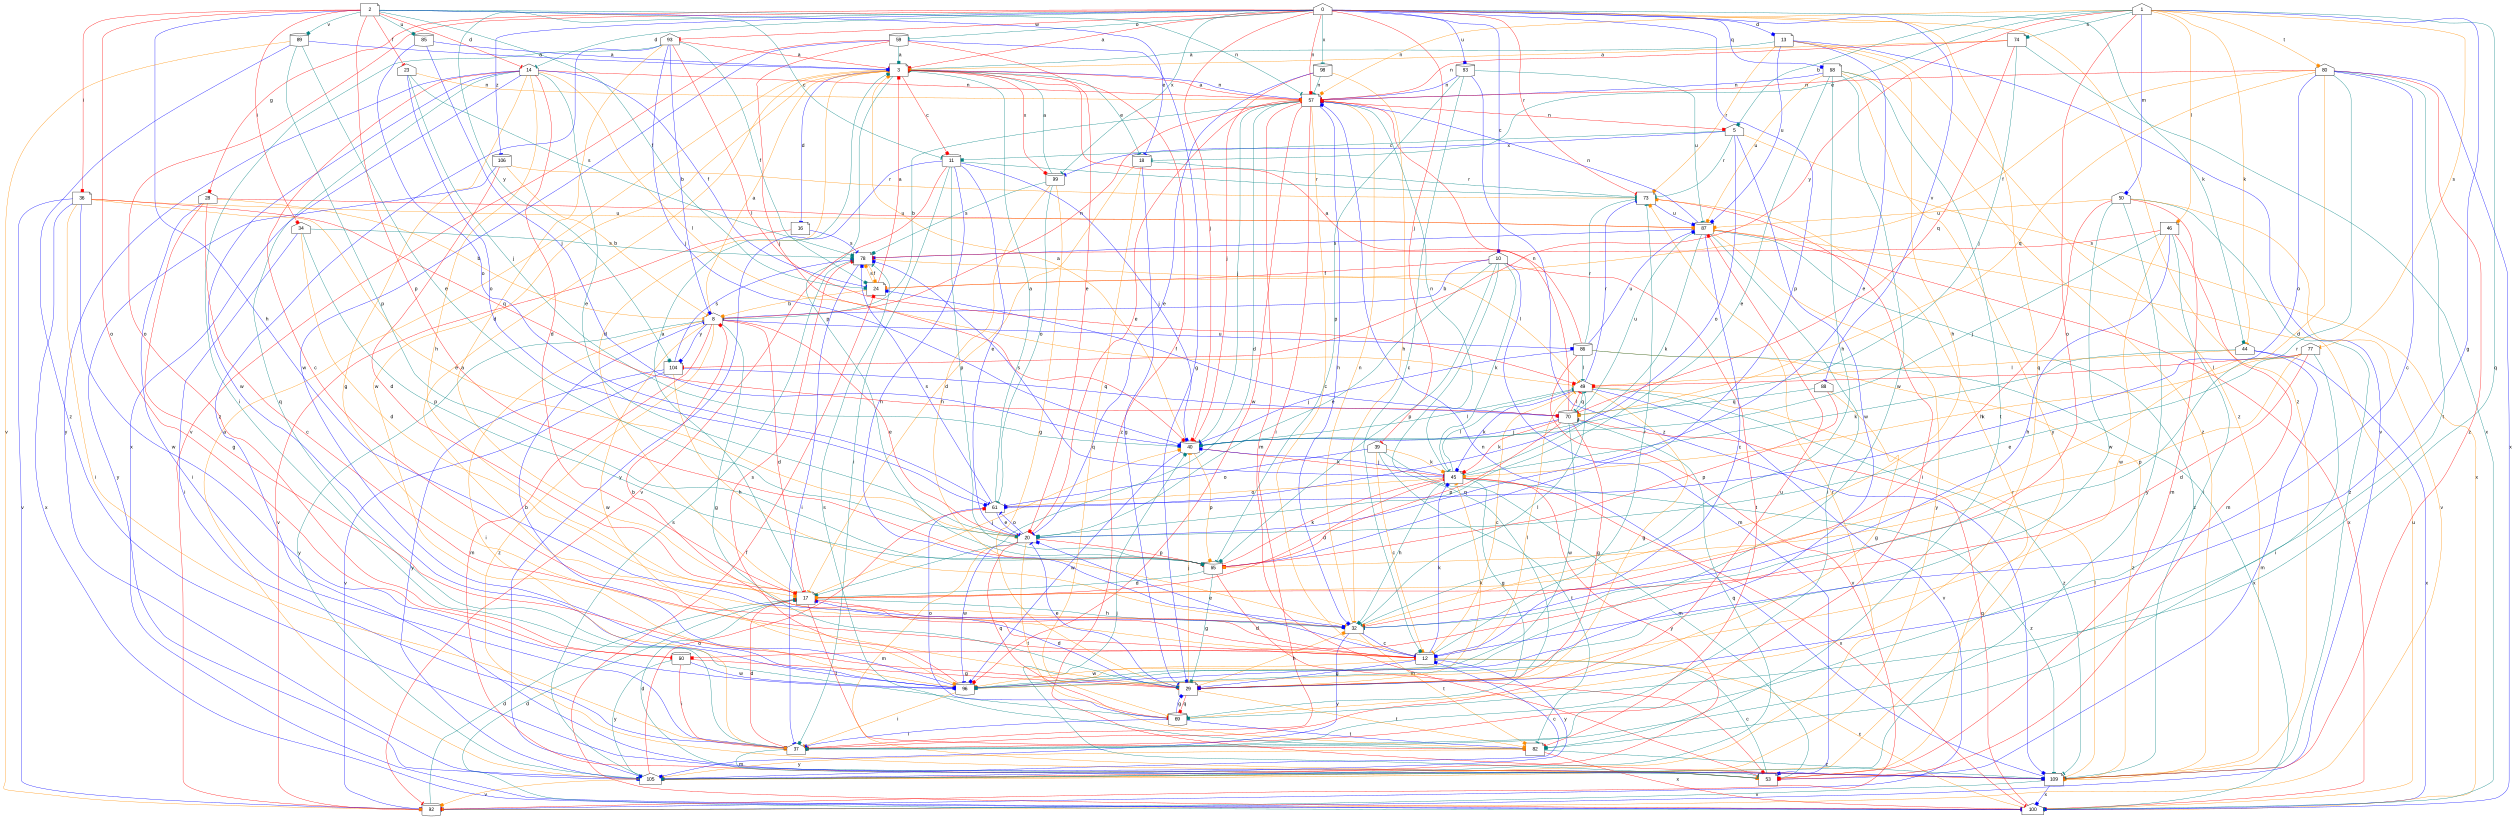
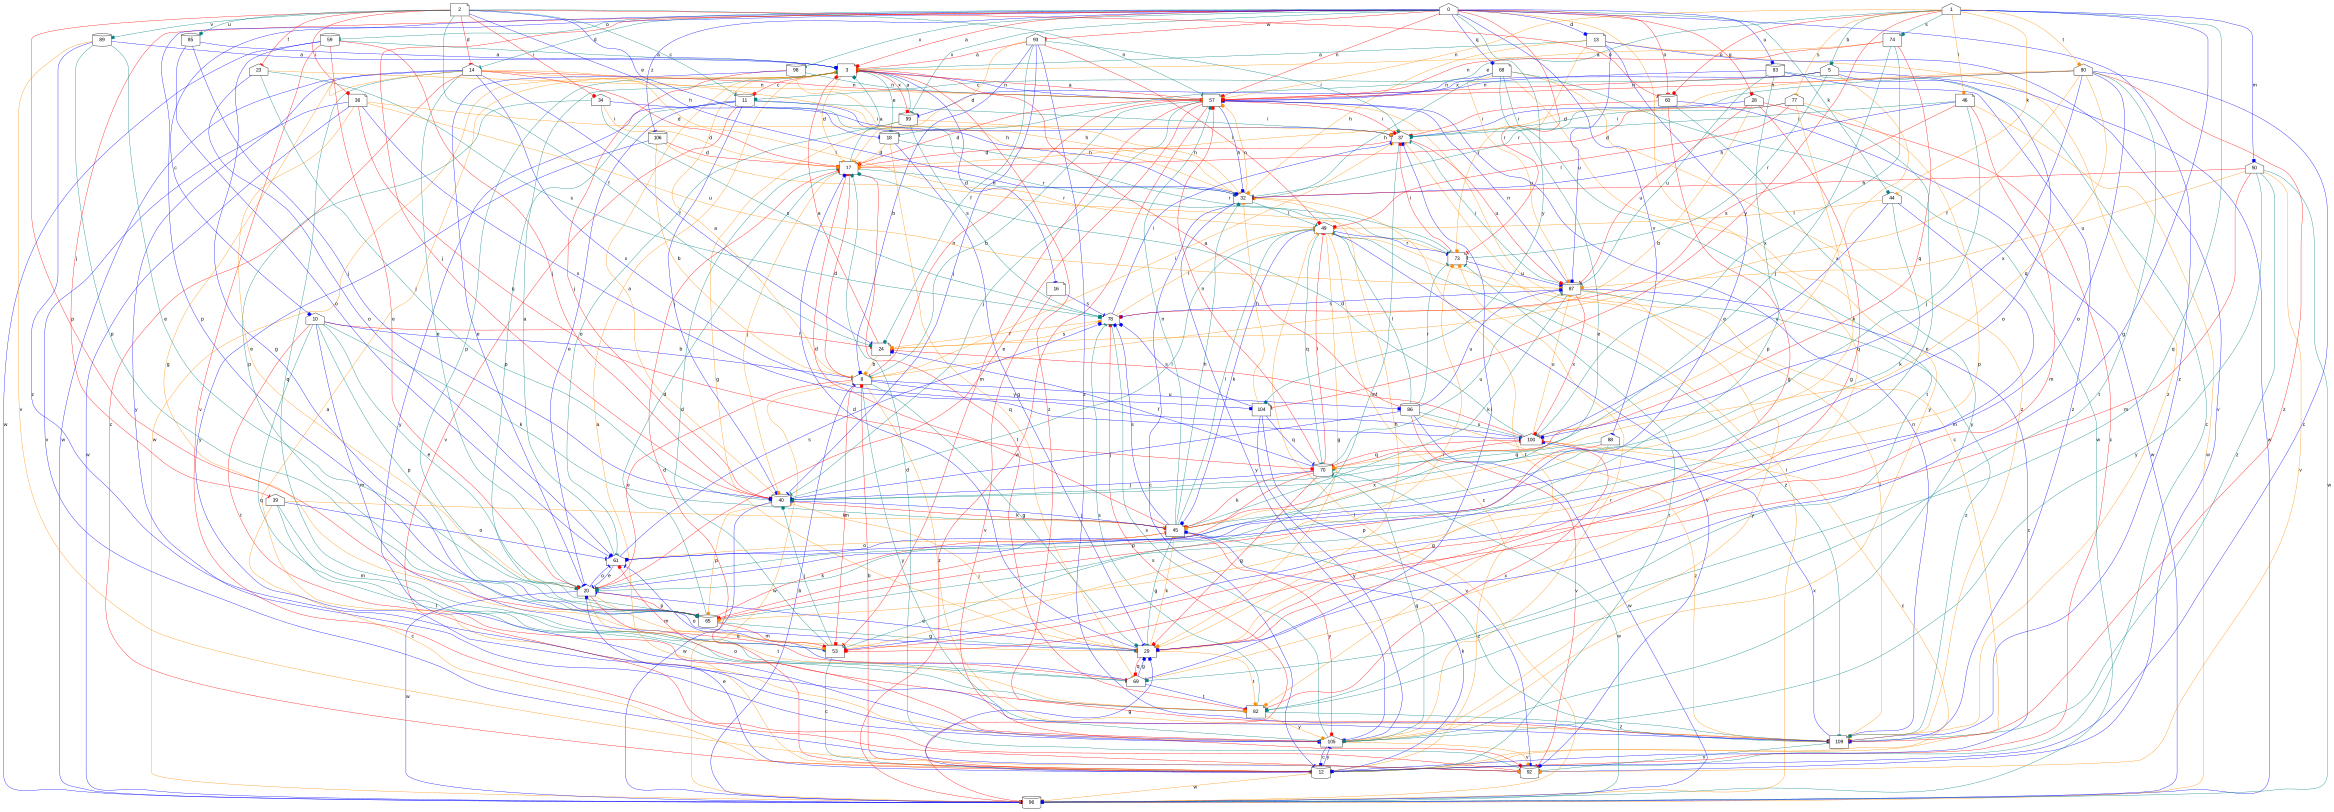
edge "57" -> "5": reversed
edge "0" -> "109": color darkorange -> blue
node "78": shape note -> house
edge "57" -> "17": color teal -> red
node "69": shape cylinder -> house
edge "86" -> "96": added, label "w"
